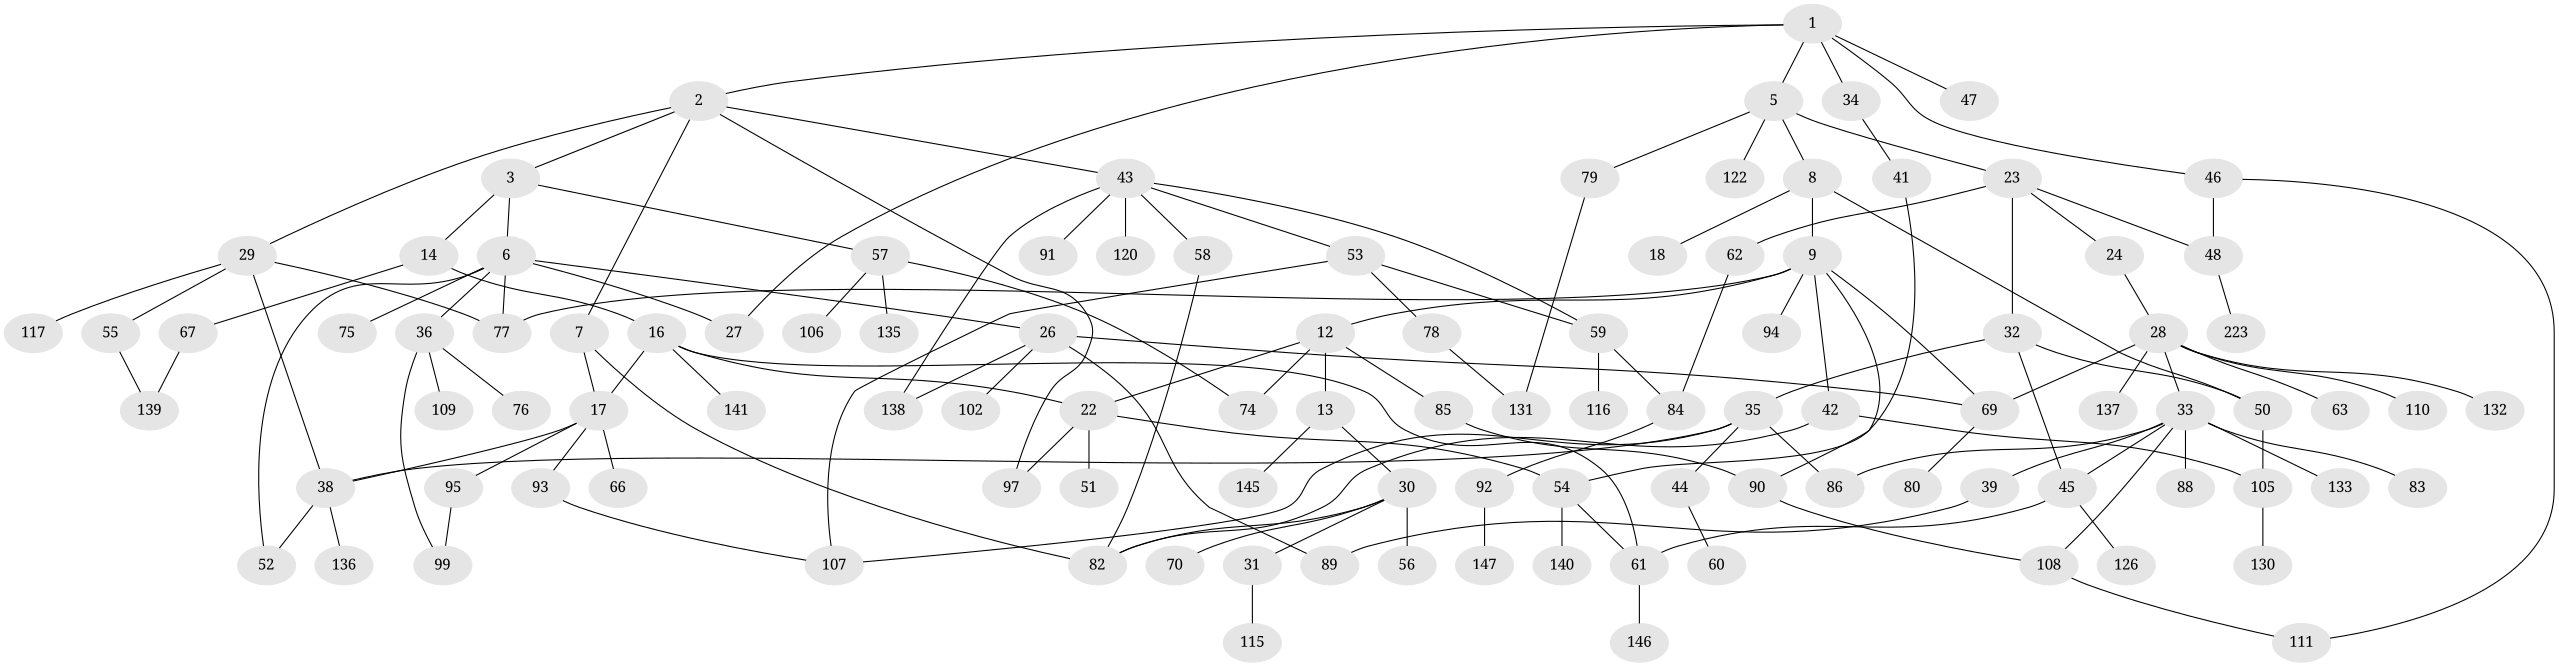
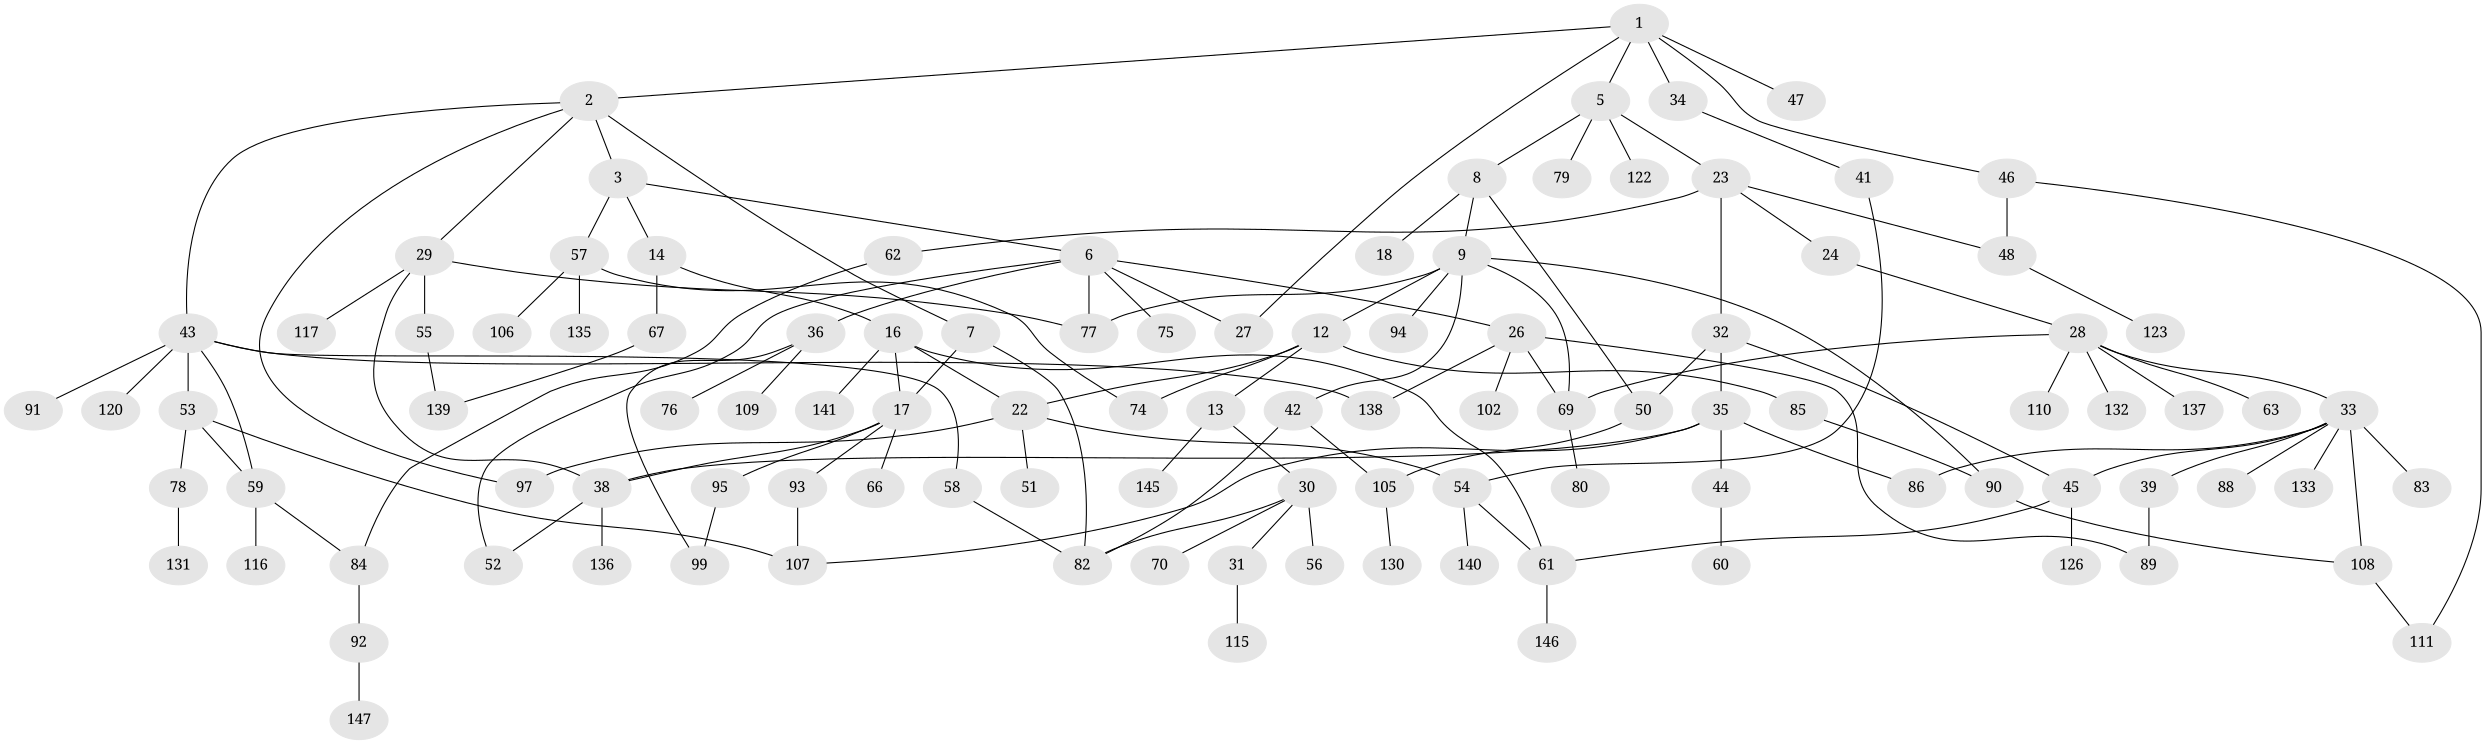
edge "79" -- "131": removed
node "223": label "223" -> "123"
